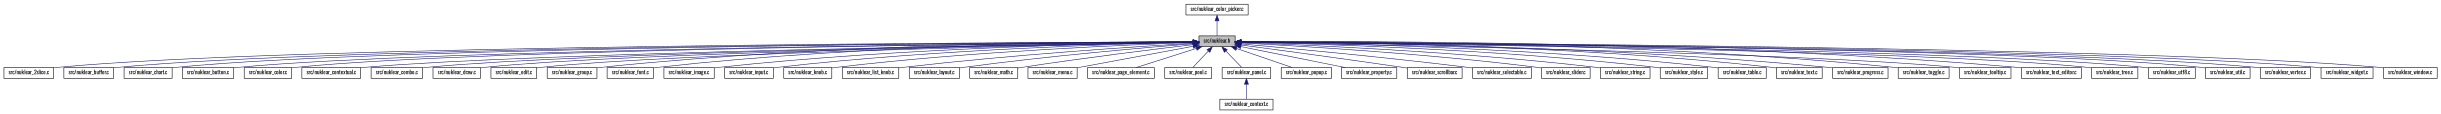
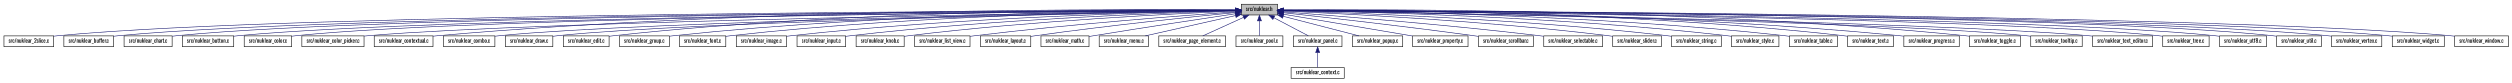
edge "src/nuklear.h" -> "src/nuklear_color_picker.c": reversed
node "src/nuklear_list_knob.c": label "src/nuklear_list_knob.c" -> "src/nuklear_list_view.c"
